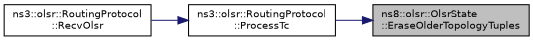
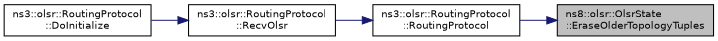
node "ns3::olsr::RoutingProtocol ::DoInitialize": added
node "ns3::olsr::RoutingProtocol ::ProcessTc": label "ns3::olsr::RoutingProtocol ::ProcessTc" -> "ns3::olsr::RoutingProtocol ::RoutingProtocol"
